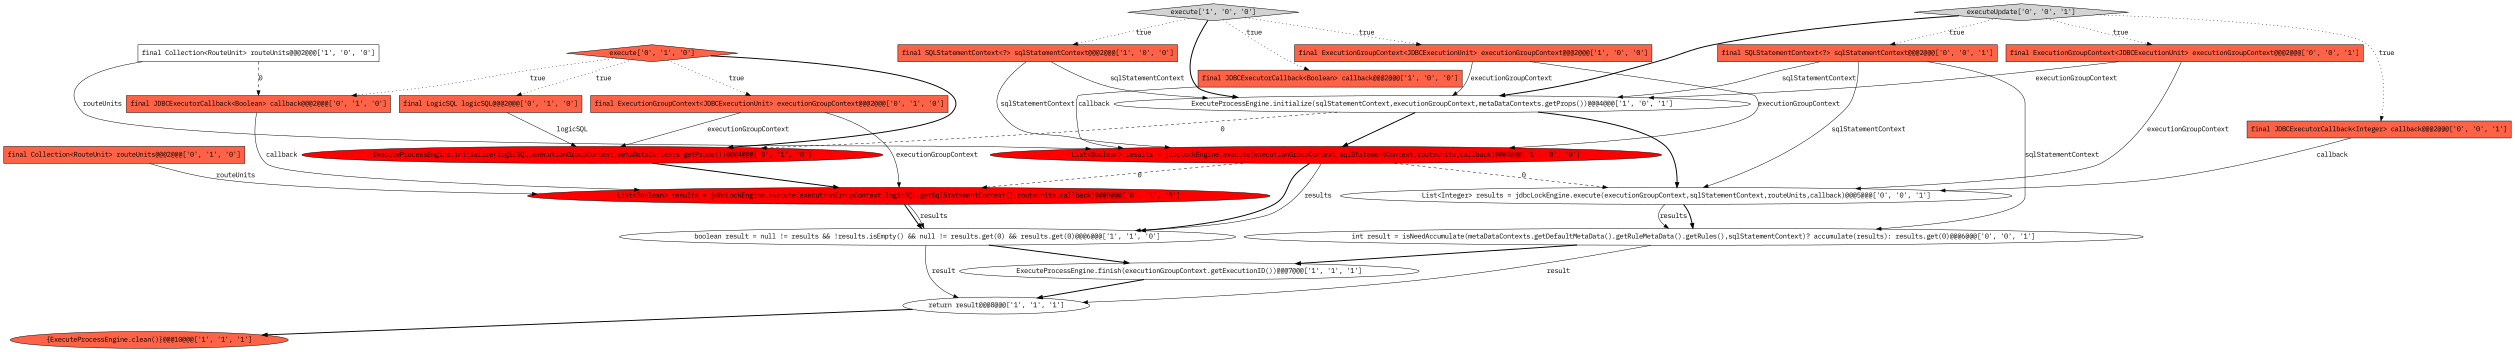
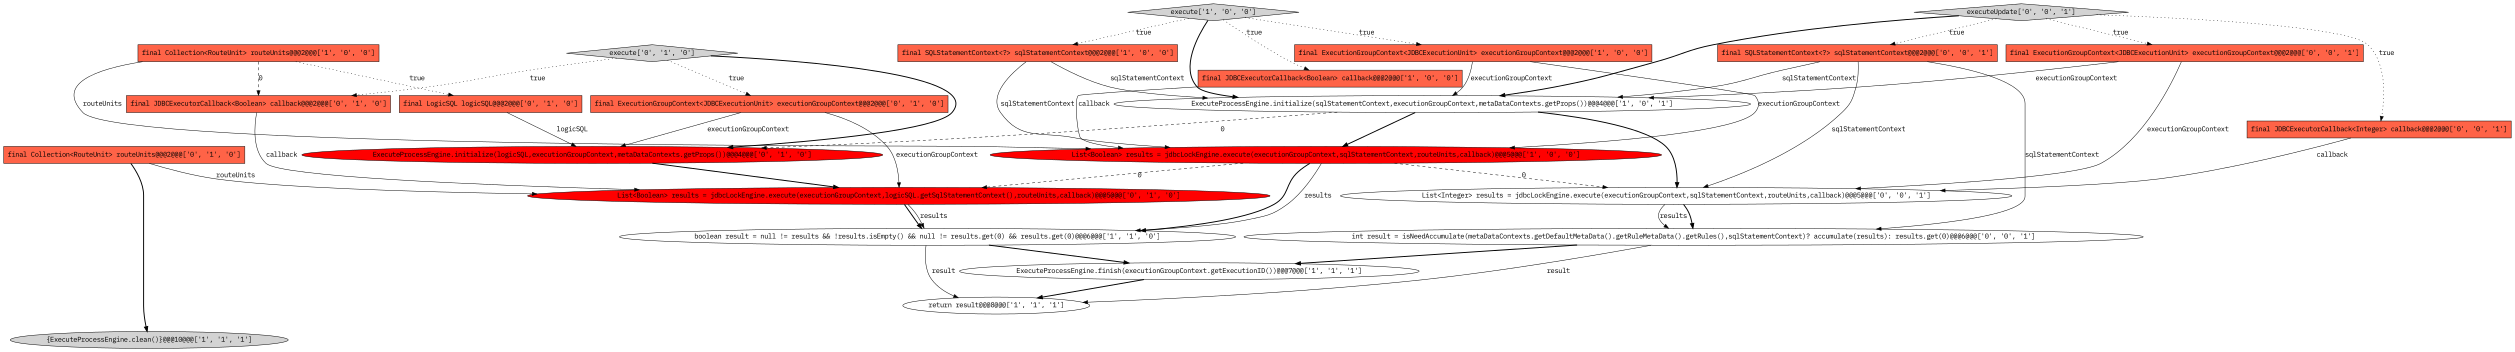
node "final Collection<RouteUnit> routeUnits@@@2@@@['1', '0', '0']": fillcolor white -> tomato
node "execute['0', '1', '0']": fillcolor tomato -> lightgray
edge "execute['0', '1', '0']" -> "final LogicSQL logicSQL@@@2@@@['0', '1', '0']": now "final Collection<RouteUnit> routeUnits@@@2@@@['1', '0', '0']" -> "final LogicSQL logicSQL@@@2@@@['0', '1', '0']"
edge "return result@@@8@@@['1', '1', '1']" -> "{ExecuteProcessEngine.clean()}@@@10@@@['1', '1', '1']": now "final Collection<RouteUnit> routeUnits@@@2@@@['0', '1', '0']" -> "{ExecuteProcessEngine.clean()}@@@10@@@['1', '1', '1']"
node "{ExecuteProcessEngine.clean()}@@@10@@@['1', '1', '1']": fillcolor tomato -> lightgray
